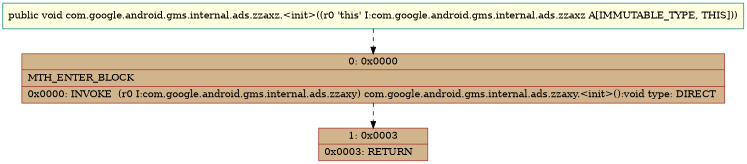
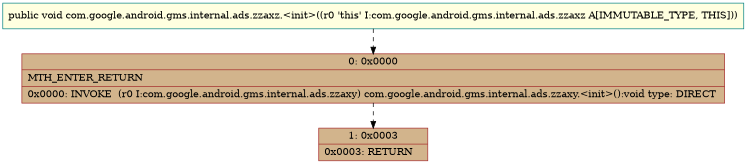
node "0: 0x0000": text "MTH_ENTER_BLOCK" -> "MTH_ENTER_RETURN"
